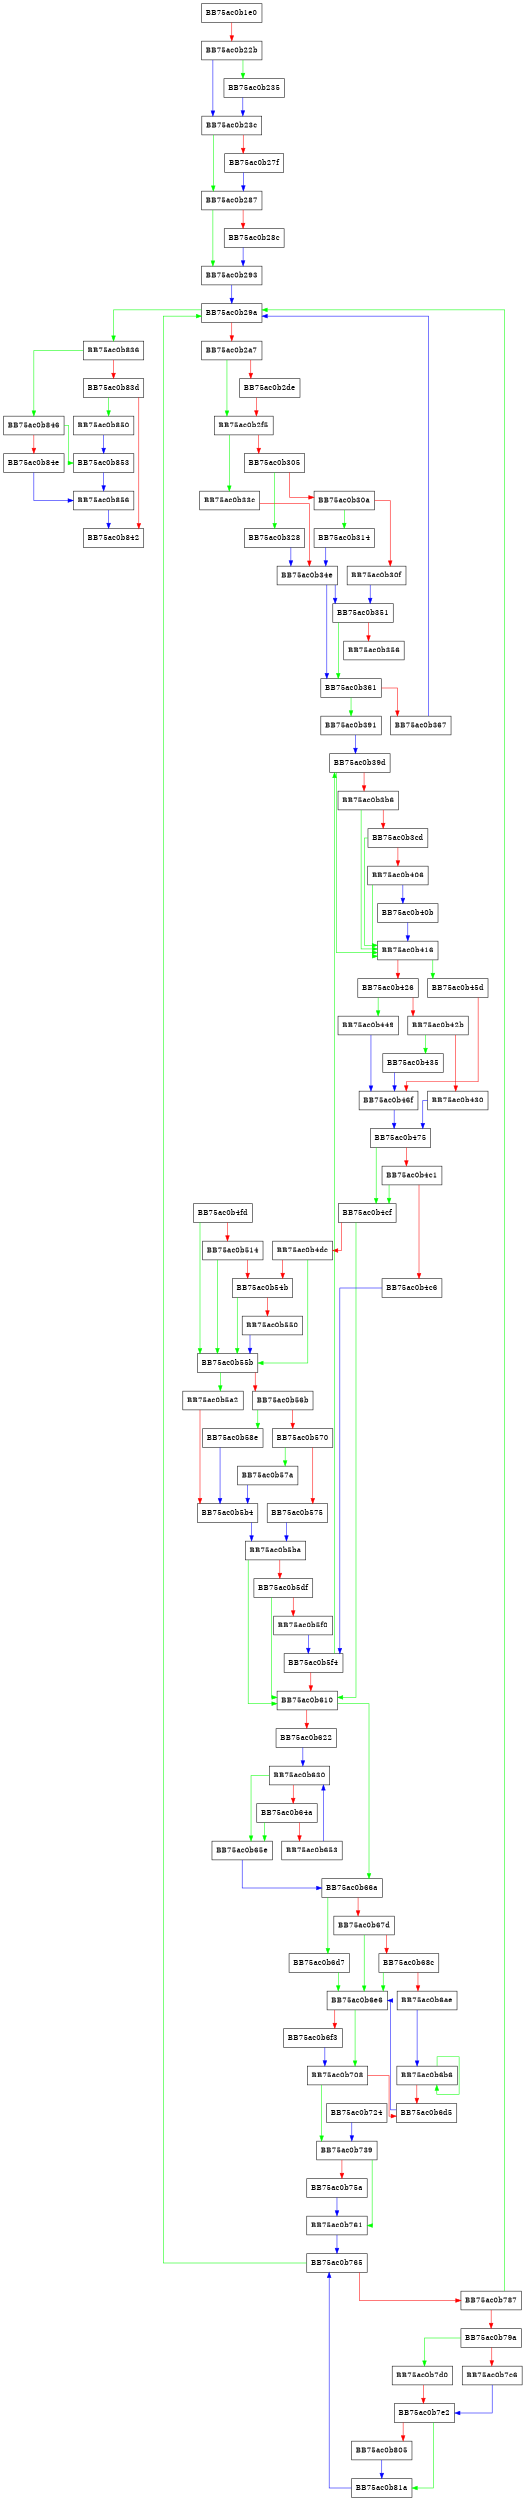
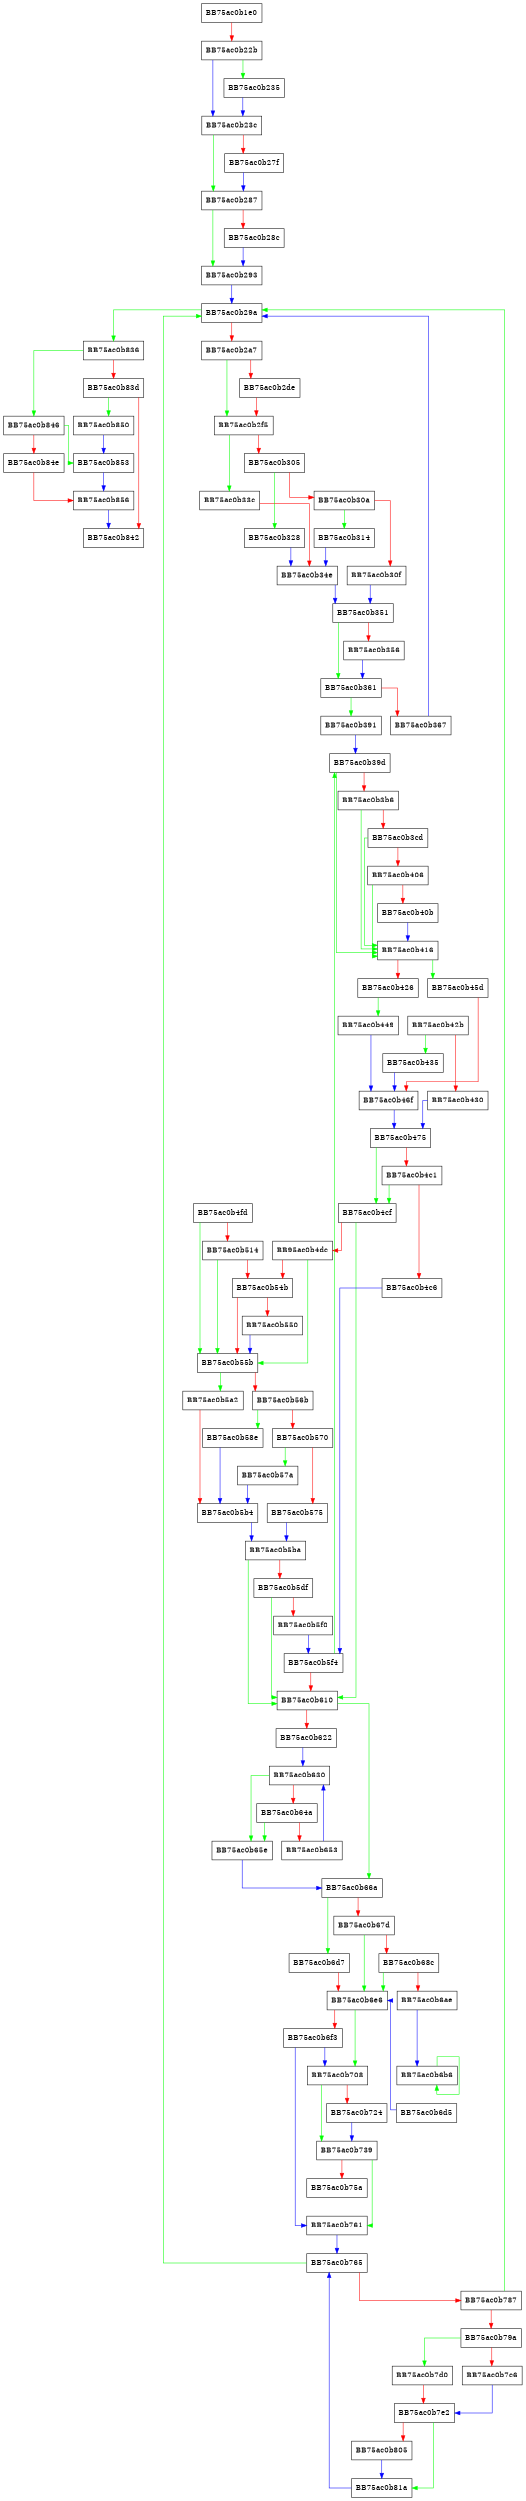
edge "BB75ac0b84e" -> "BB75ac0b856": color blue -> red
edge "BB75ac0b34e" -> "BB75ac0b361": now "BB75ac0b356" -> "BB75ac0b361"
edge "BB75ac0b406" -> "BB75ac0b40b": color blue -> red
edge "BB75ac0b426" -> "BB75ac0b42b": removed
node "BB75ac0b4dc": label "BB75ac0b4dc" -> "BB95ac0b4dc"
edge "BB75ac0b54b" -> "BB75ac0b55b": color green -> red
edge "BB75ac0b6d7" -> "BB75ac0b6e6": color green -> red
edge "BB75ac0b708" -> "BB75ac0b6d5": now "BB75ac0b708" -> "BB75ac0b724"
edge "BB75ac0b6b6" -> "BB75ac0b6d5": removed
edge "BB75ac0b75a" -> "BB75ac0b761": now "BB75ac0b6f3" -> "BB75ac0b761"
